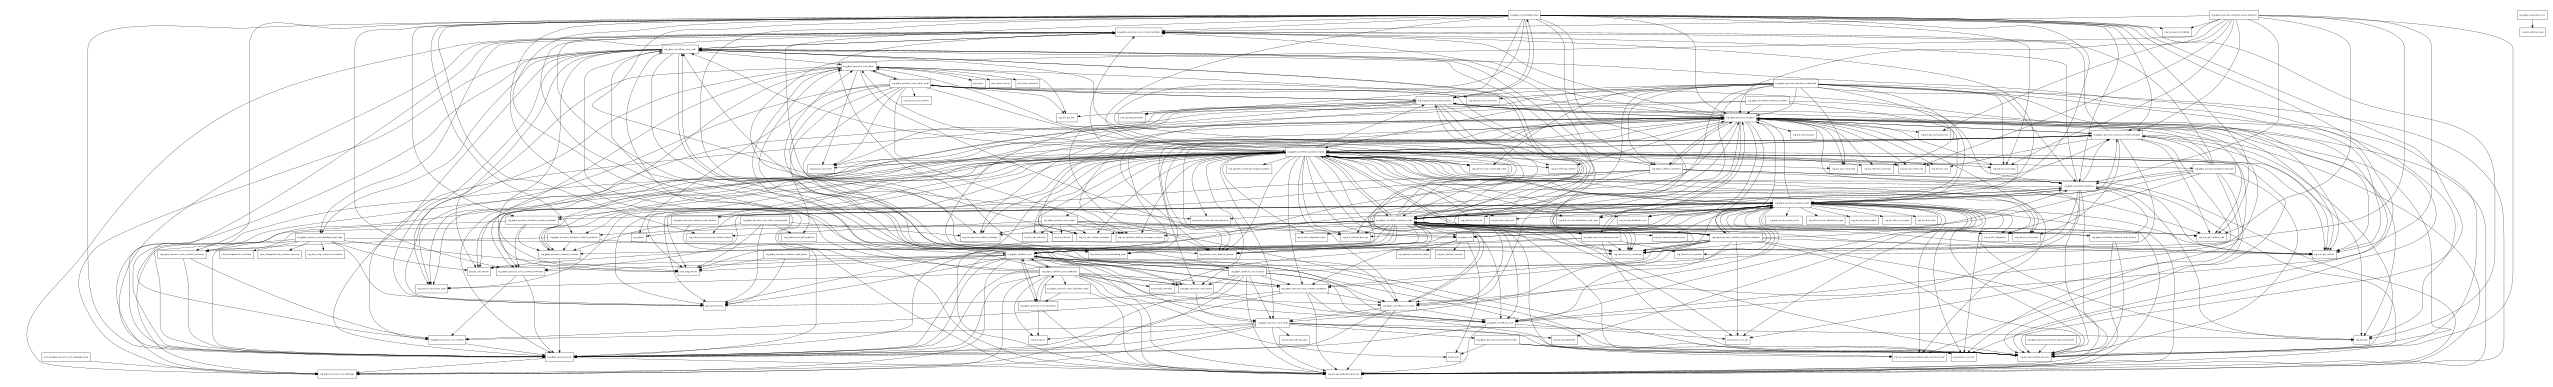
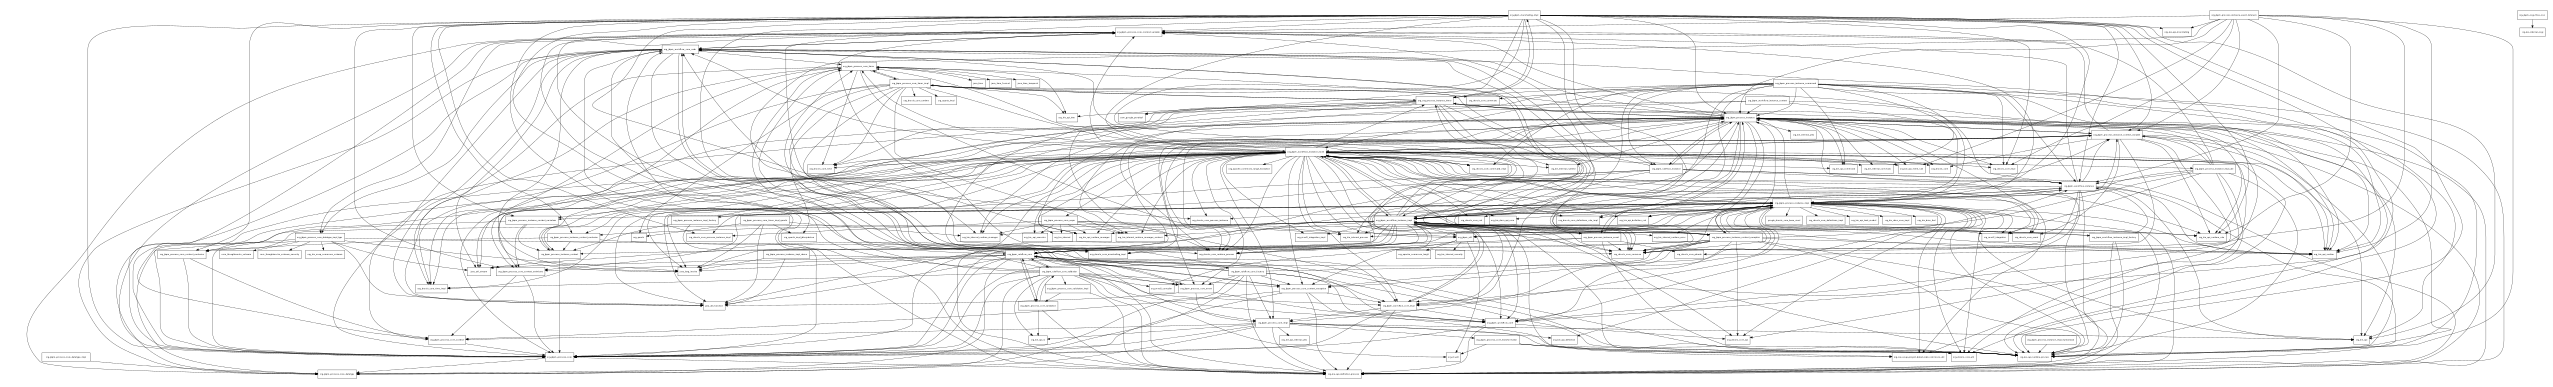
node "org_quartz_impl": added
node "org_kie_api_event_process": removed
node "org_drools_core_base_mvel": label "org_drools_core_base_mvel" -> "google_drools_core_base_mvel"
node "google_util_stream": label "google_util_stream" -> "java_util_stream"
node "format_jbpm_process_core_datatype_impl": label "format_jbpm_process_core_datatype_impl" -> "org_jbpm_process_core_datatype_impl"
